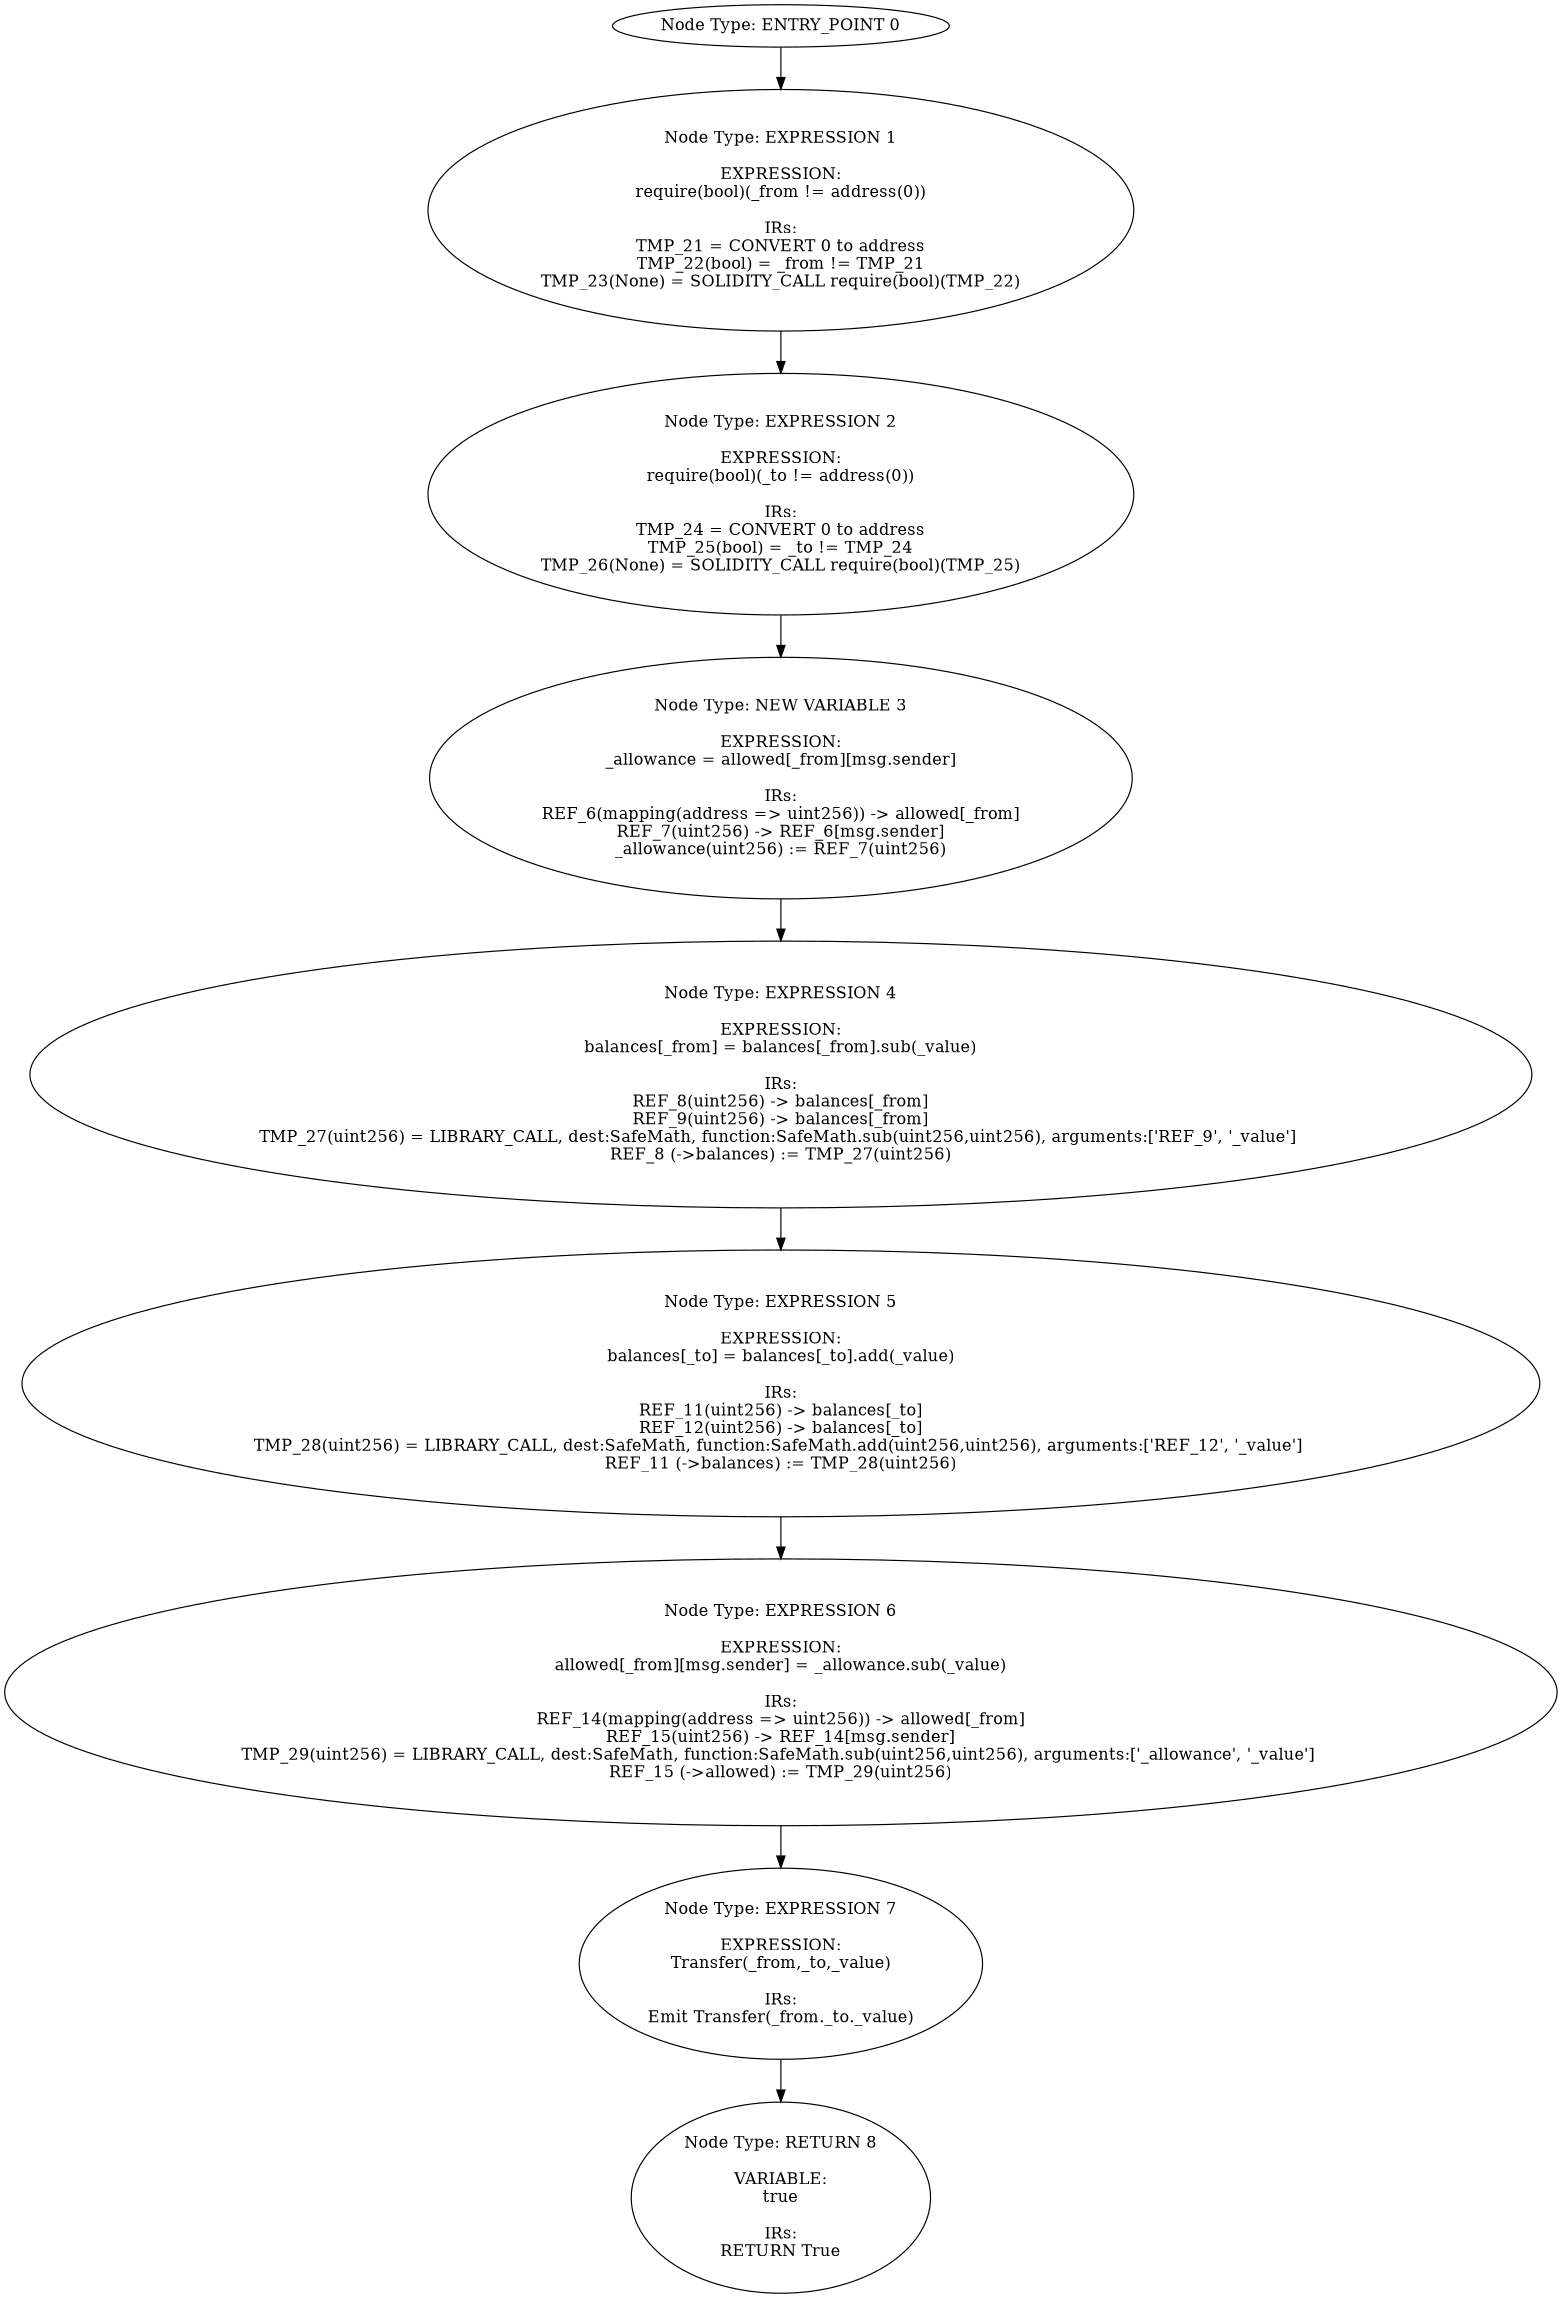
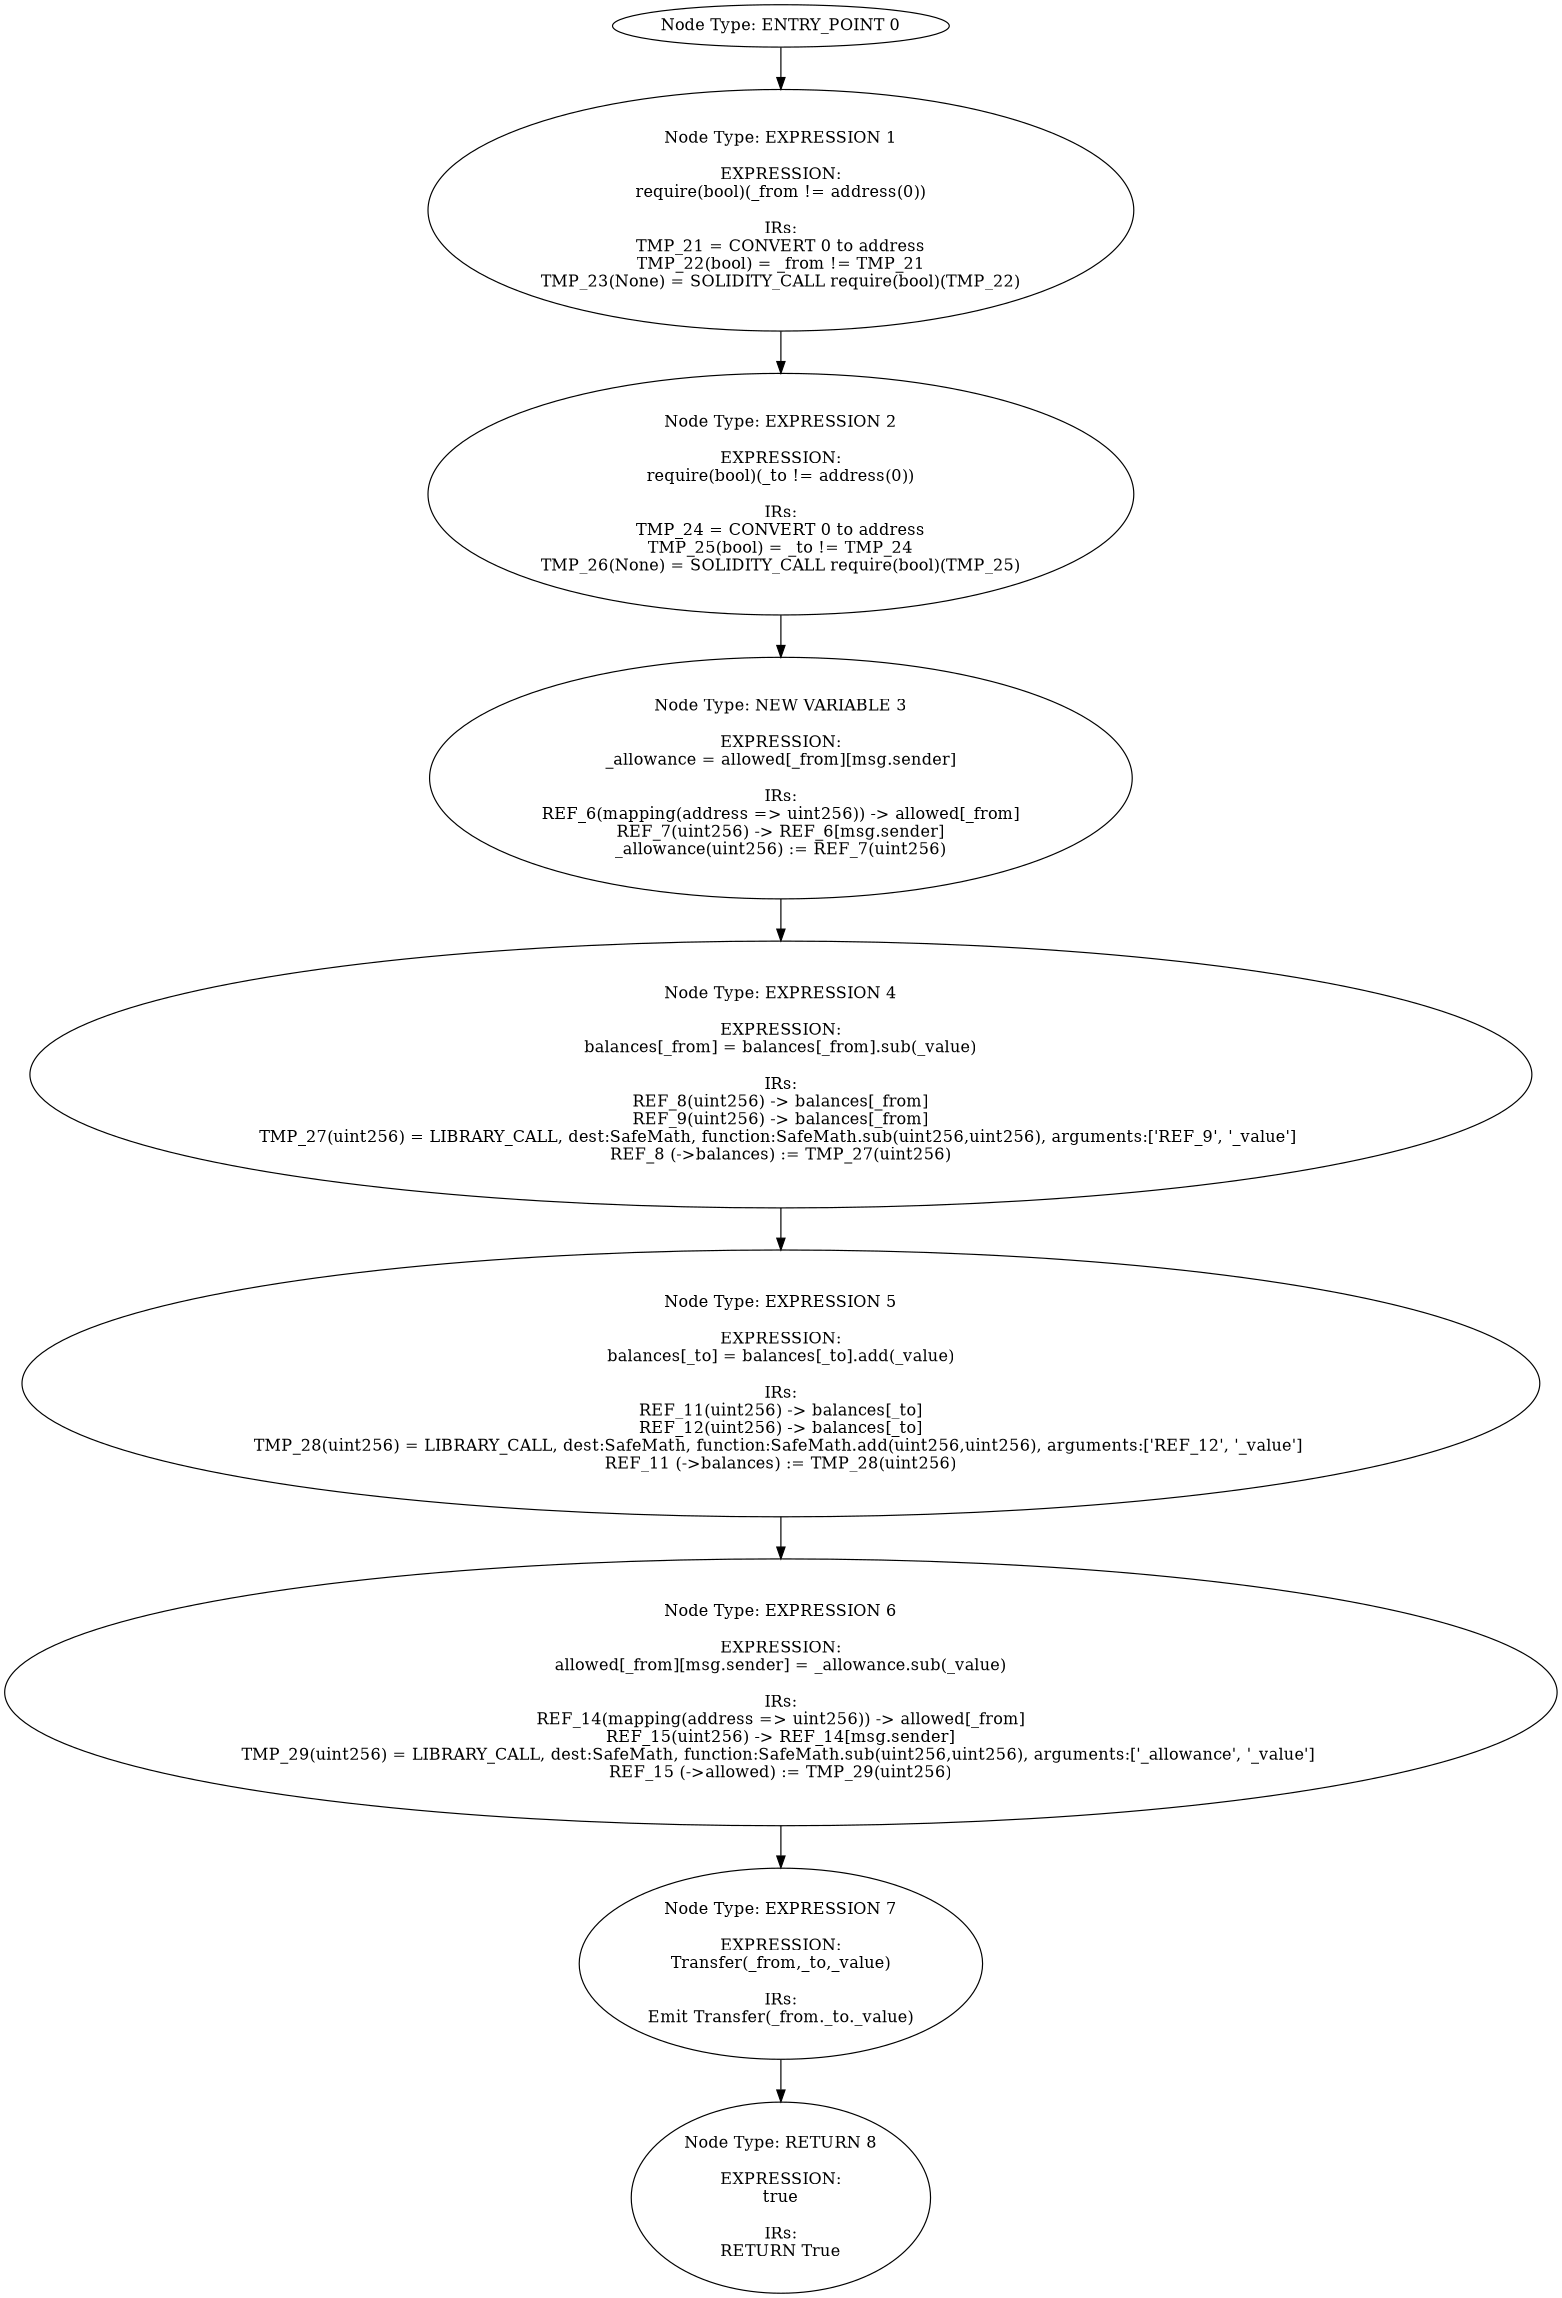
node "Node Type: RETURN 8 VARIABLE: true IRs: RETURN True": label "Node Type: RETURN 8 VARIABLE: true IRs: RETURN True" -> "Node Type: RETURN 8 EXPRESSION: true IRs: RETURN True"
